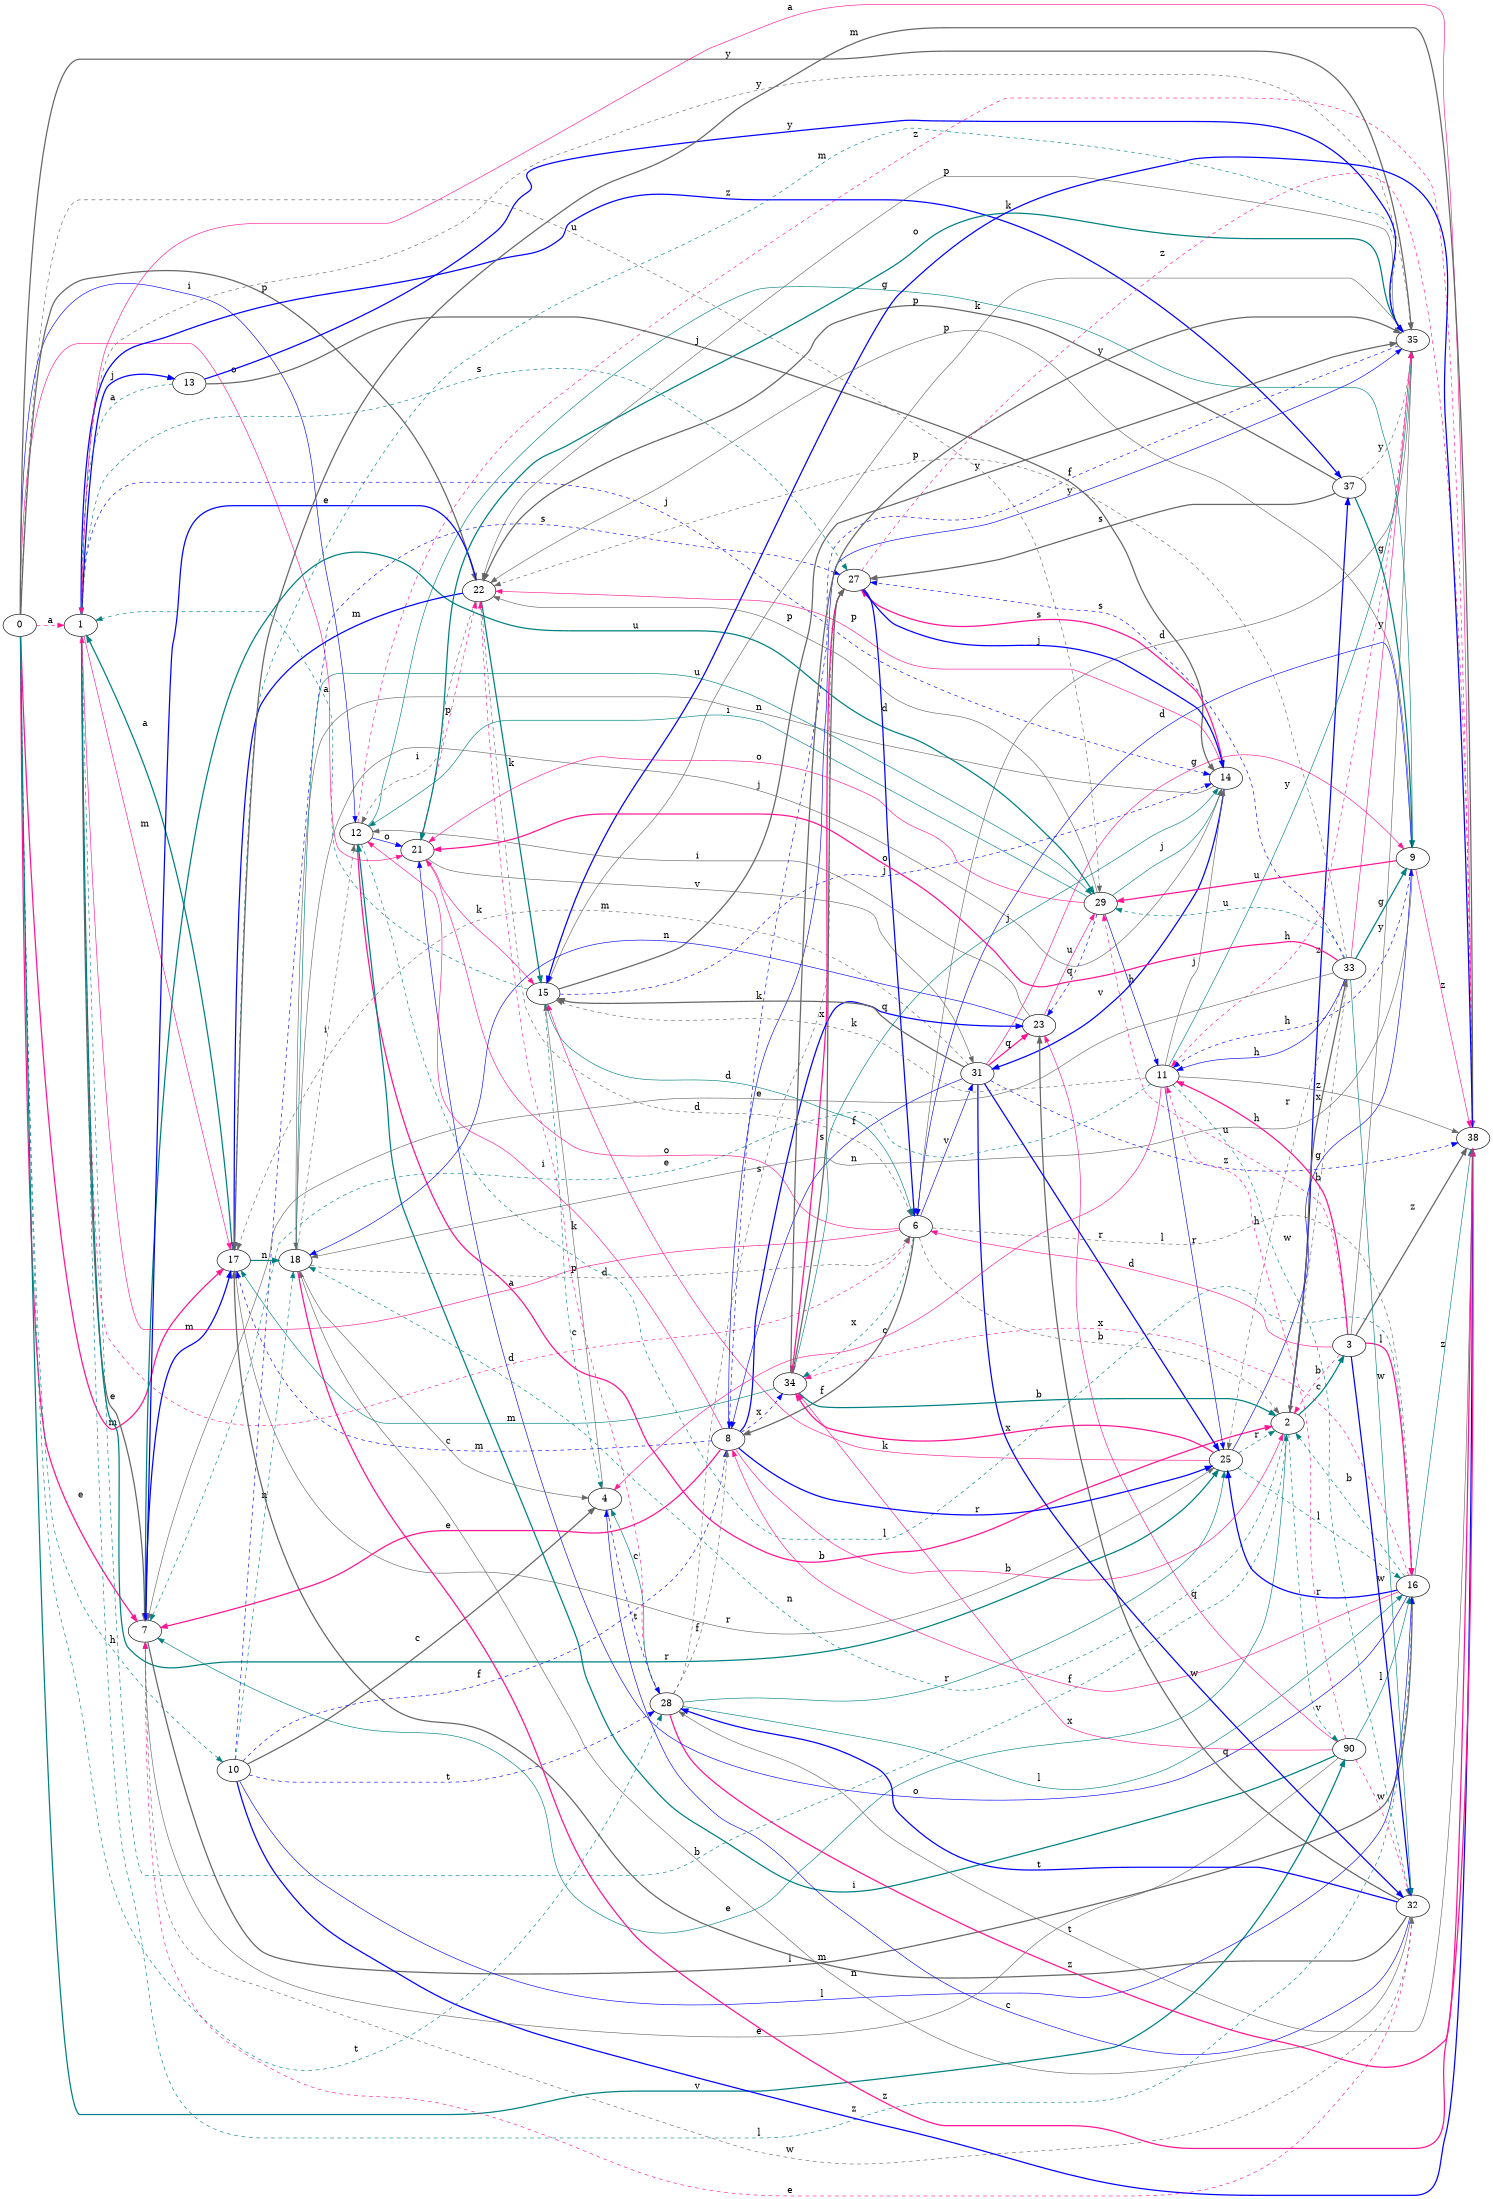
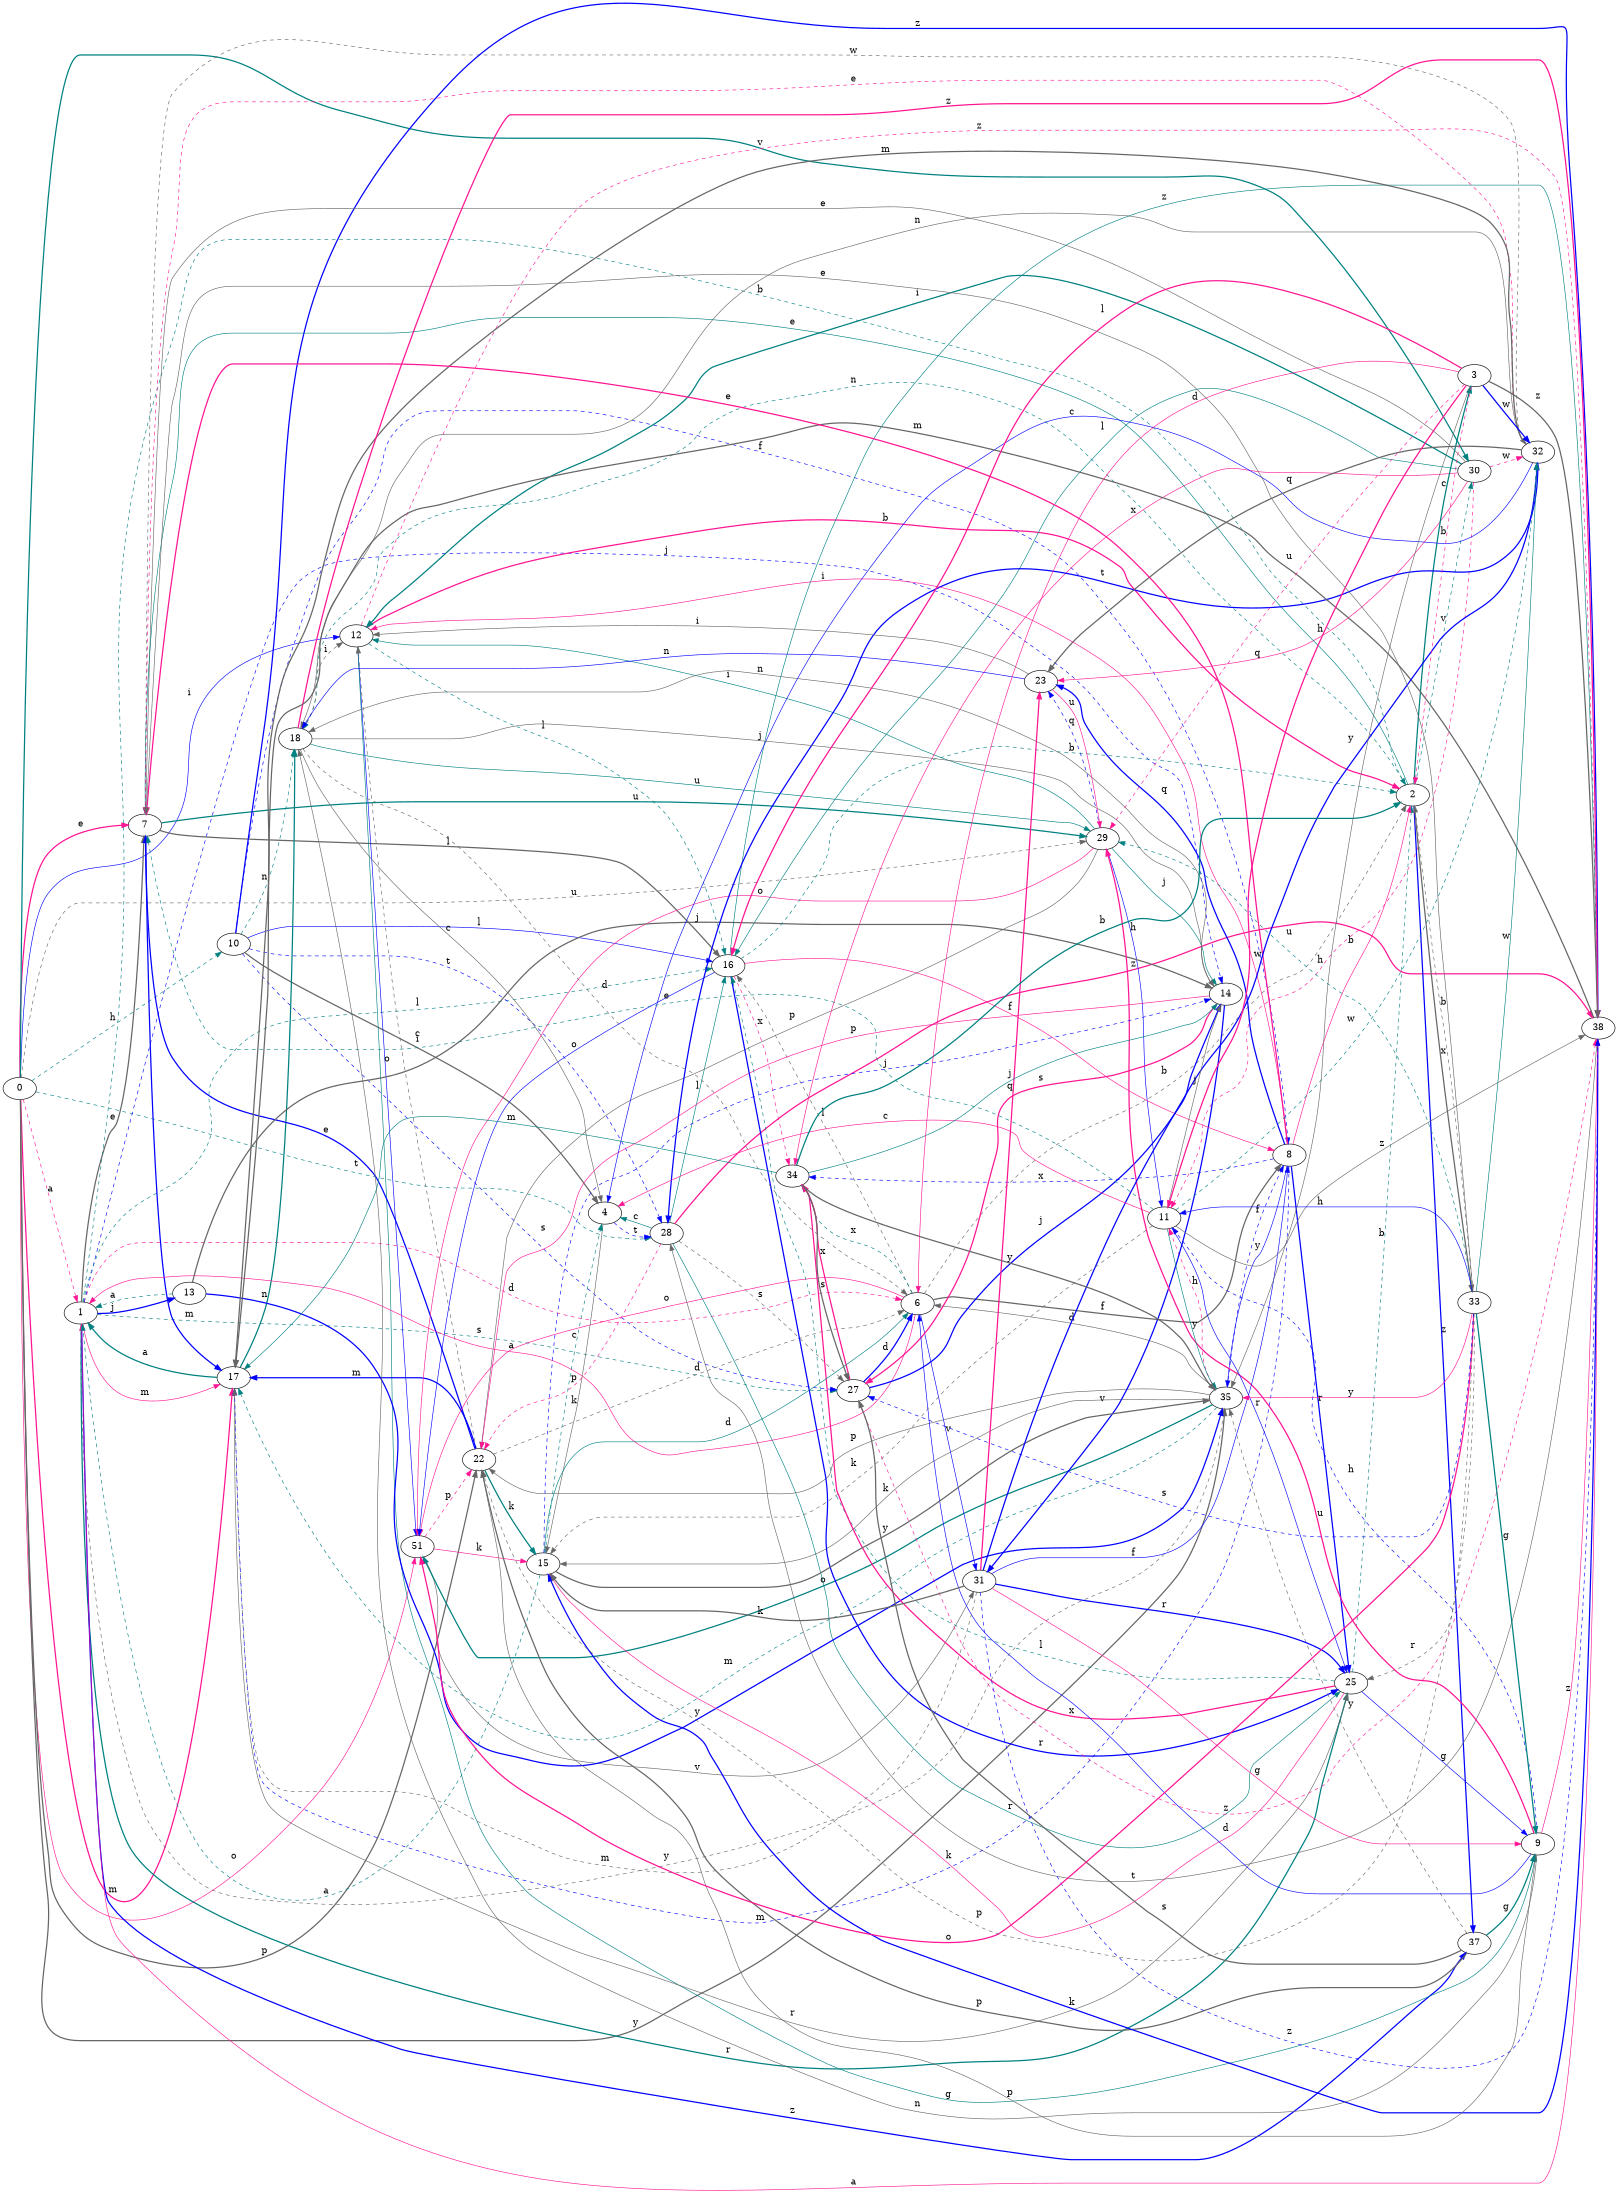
node "21": label "21" -> "51"
edge "25" -> "2": label "r" -> "b"
edge "28" -> "8": removed, label "f"
node "90": label "90" -> "30"
